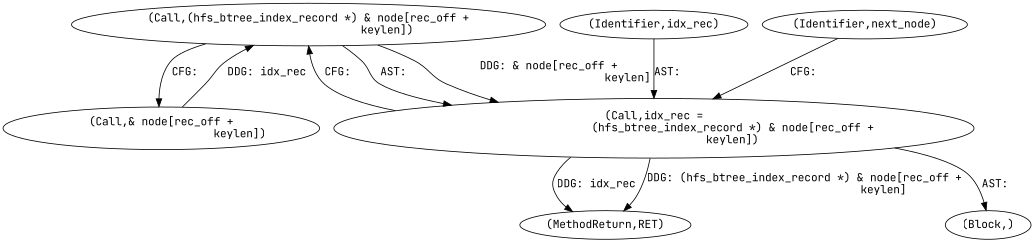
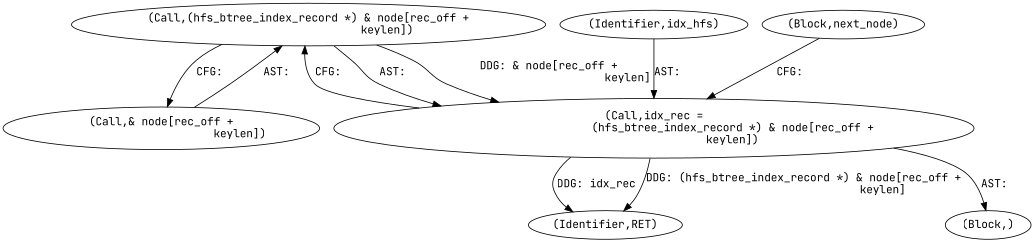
node "(Identifier,idx_rec)": label "(Identifier,idx_rec)" -> "(Identifier,idx_hfs)"
node "(Identifier,next_node)": label "(Identifier,next_node)" -> "(Block,next_node)"
edge "(Call,& node[rec_off + keylen])" -> "(Call,(hfs_btree_index_record *) & node[rec_off + keylen])": label "DDG: idx_rec" -> "AST: "
node "(MethodReturn,RET)": label "(MethodReturn,RET)" -> "(Identifier,RET)"
